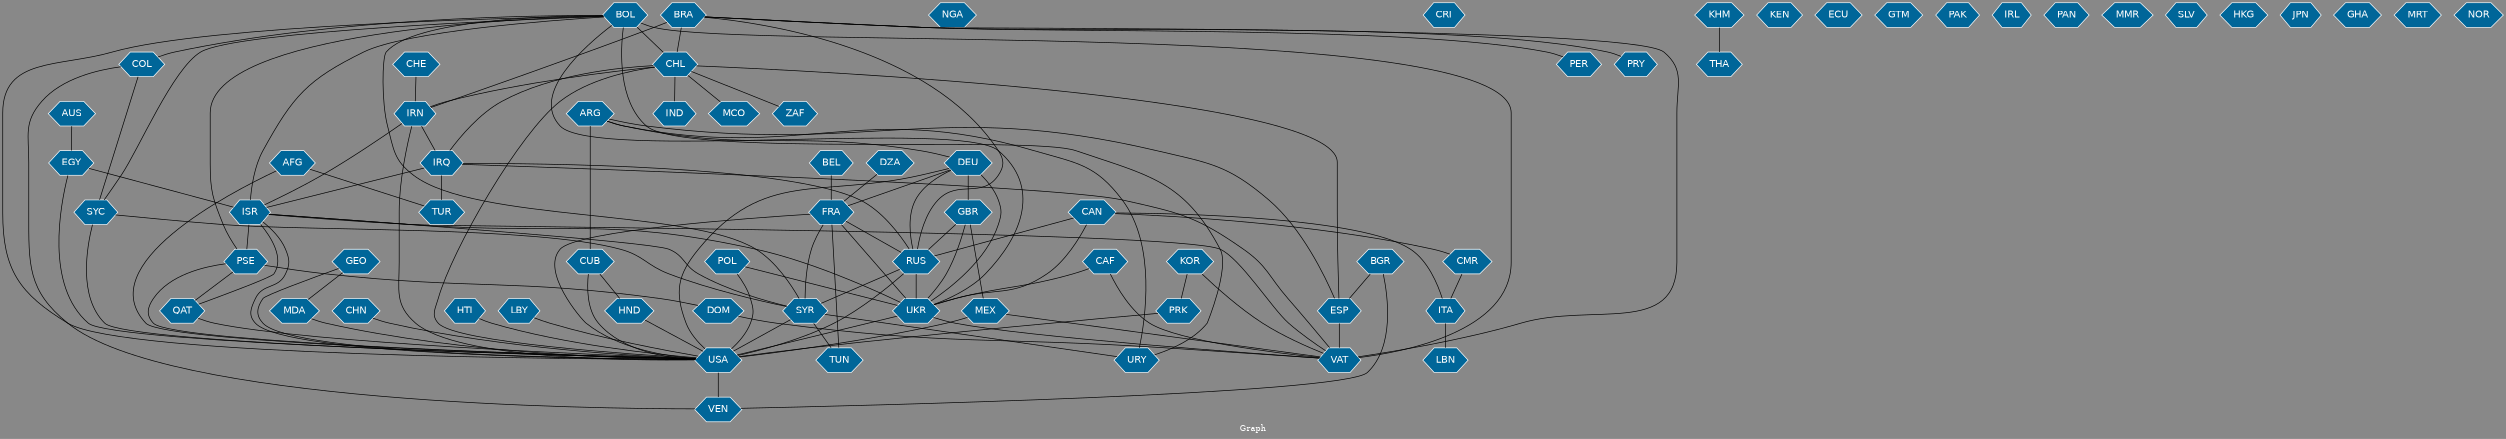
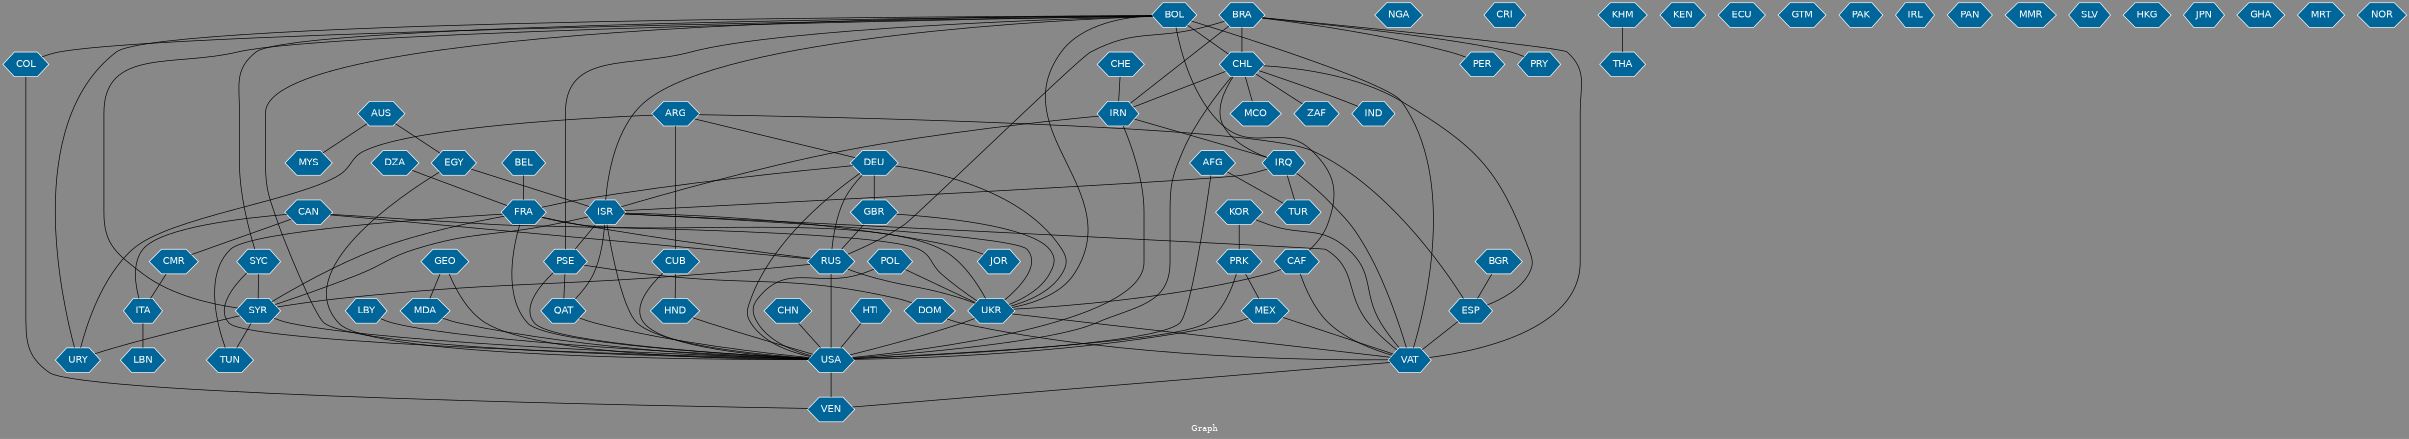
edge "BOL" -- "CAF": added
edge "COL" -- "SYC": removed
node "MYS": added
edge "IRQ" -- "RUS": removed
node "JOR": added
edge "GBR" -- "MEX": now "PRK" -- "MEX"
edge "BGR" -- "VEN": now "VAT" -- "VEN"
